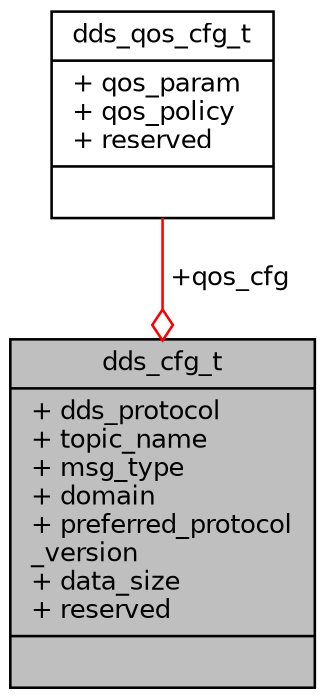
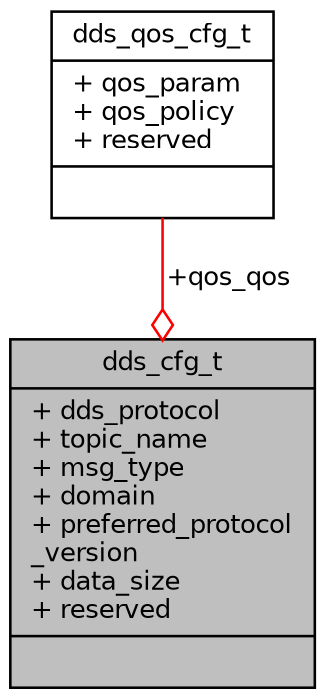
edge "dds_qos_cfg_t" -> "dds_cfg_t": label " +qos_cfg" -> " +qos_qos"
